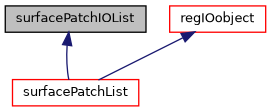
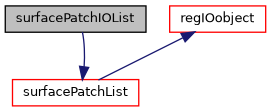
edge "surfacePatchList" -> "surfacePatchIOList": reversed
